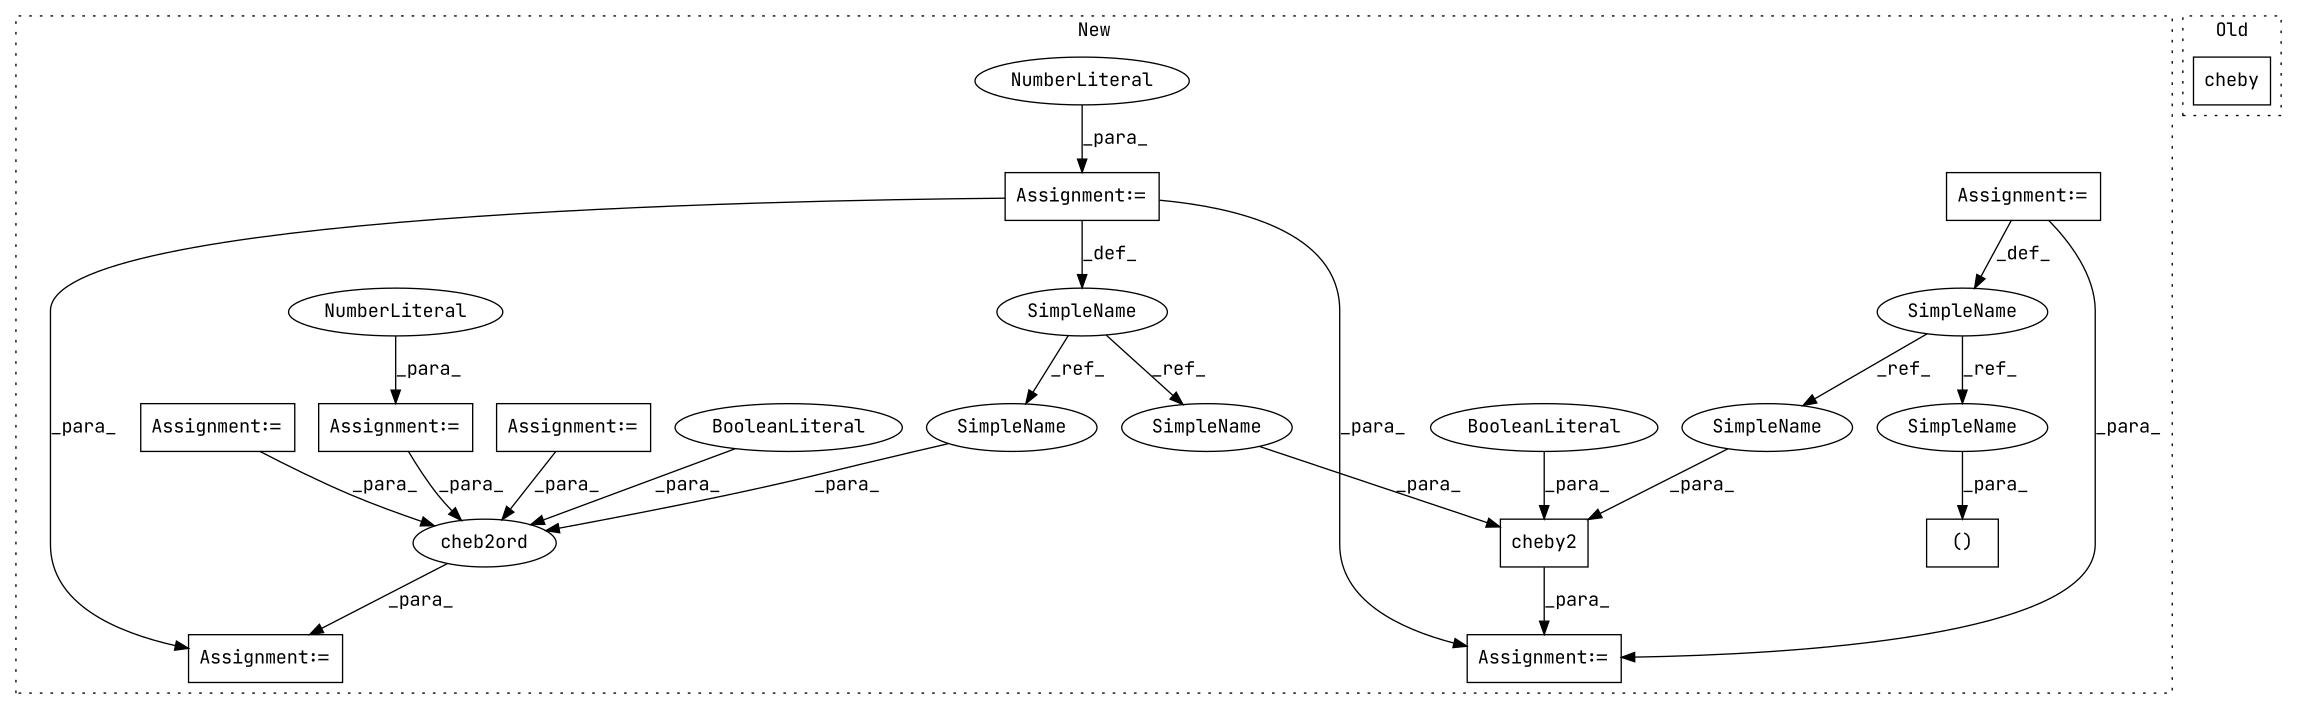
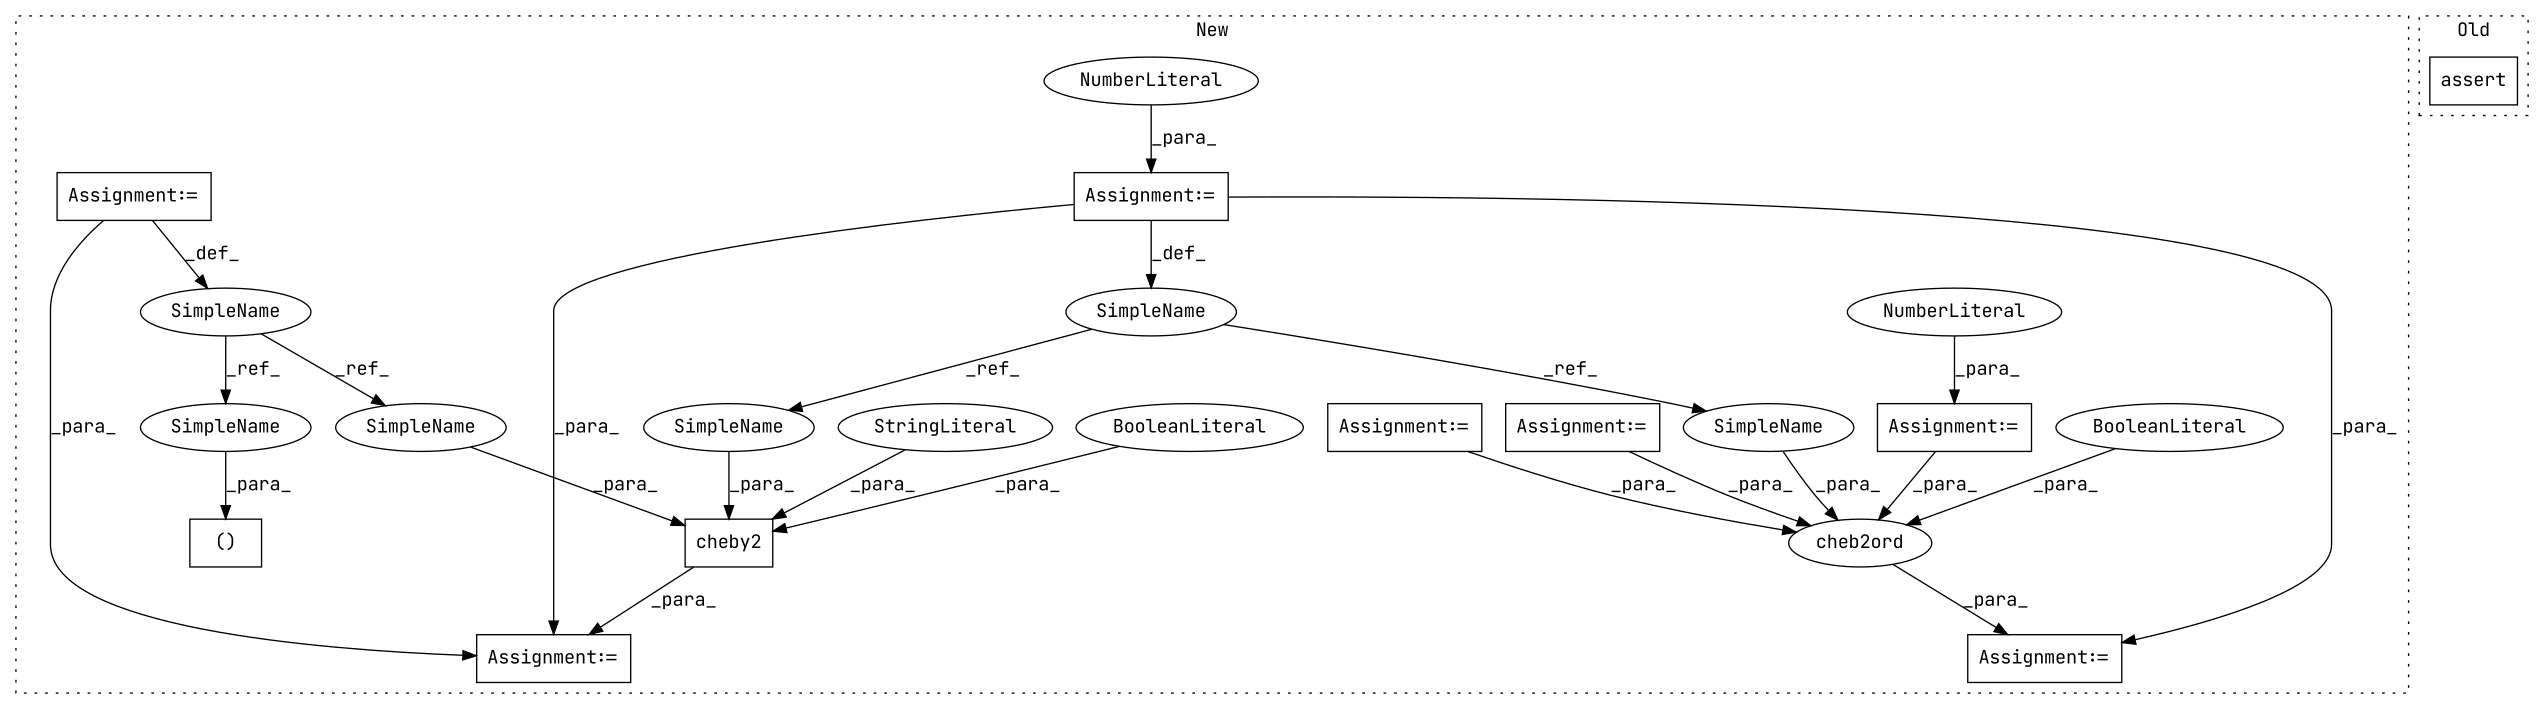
node "cheby": label "cheby" -> "assert"
node "StringLiteral": added
